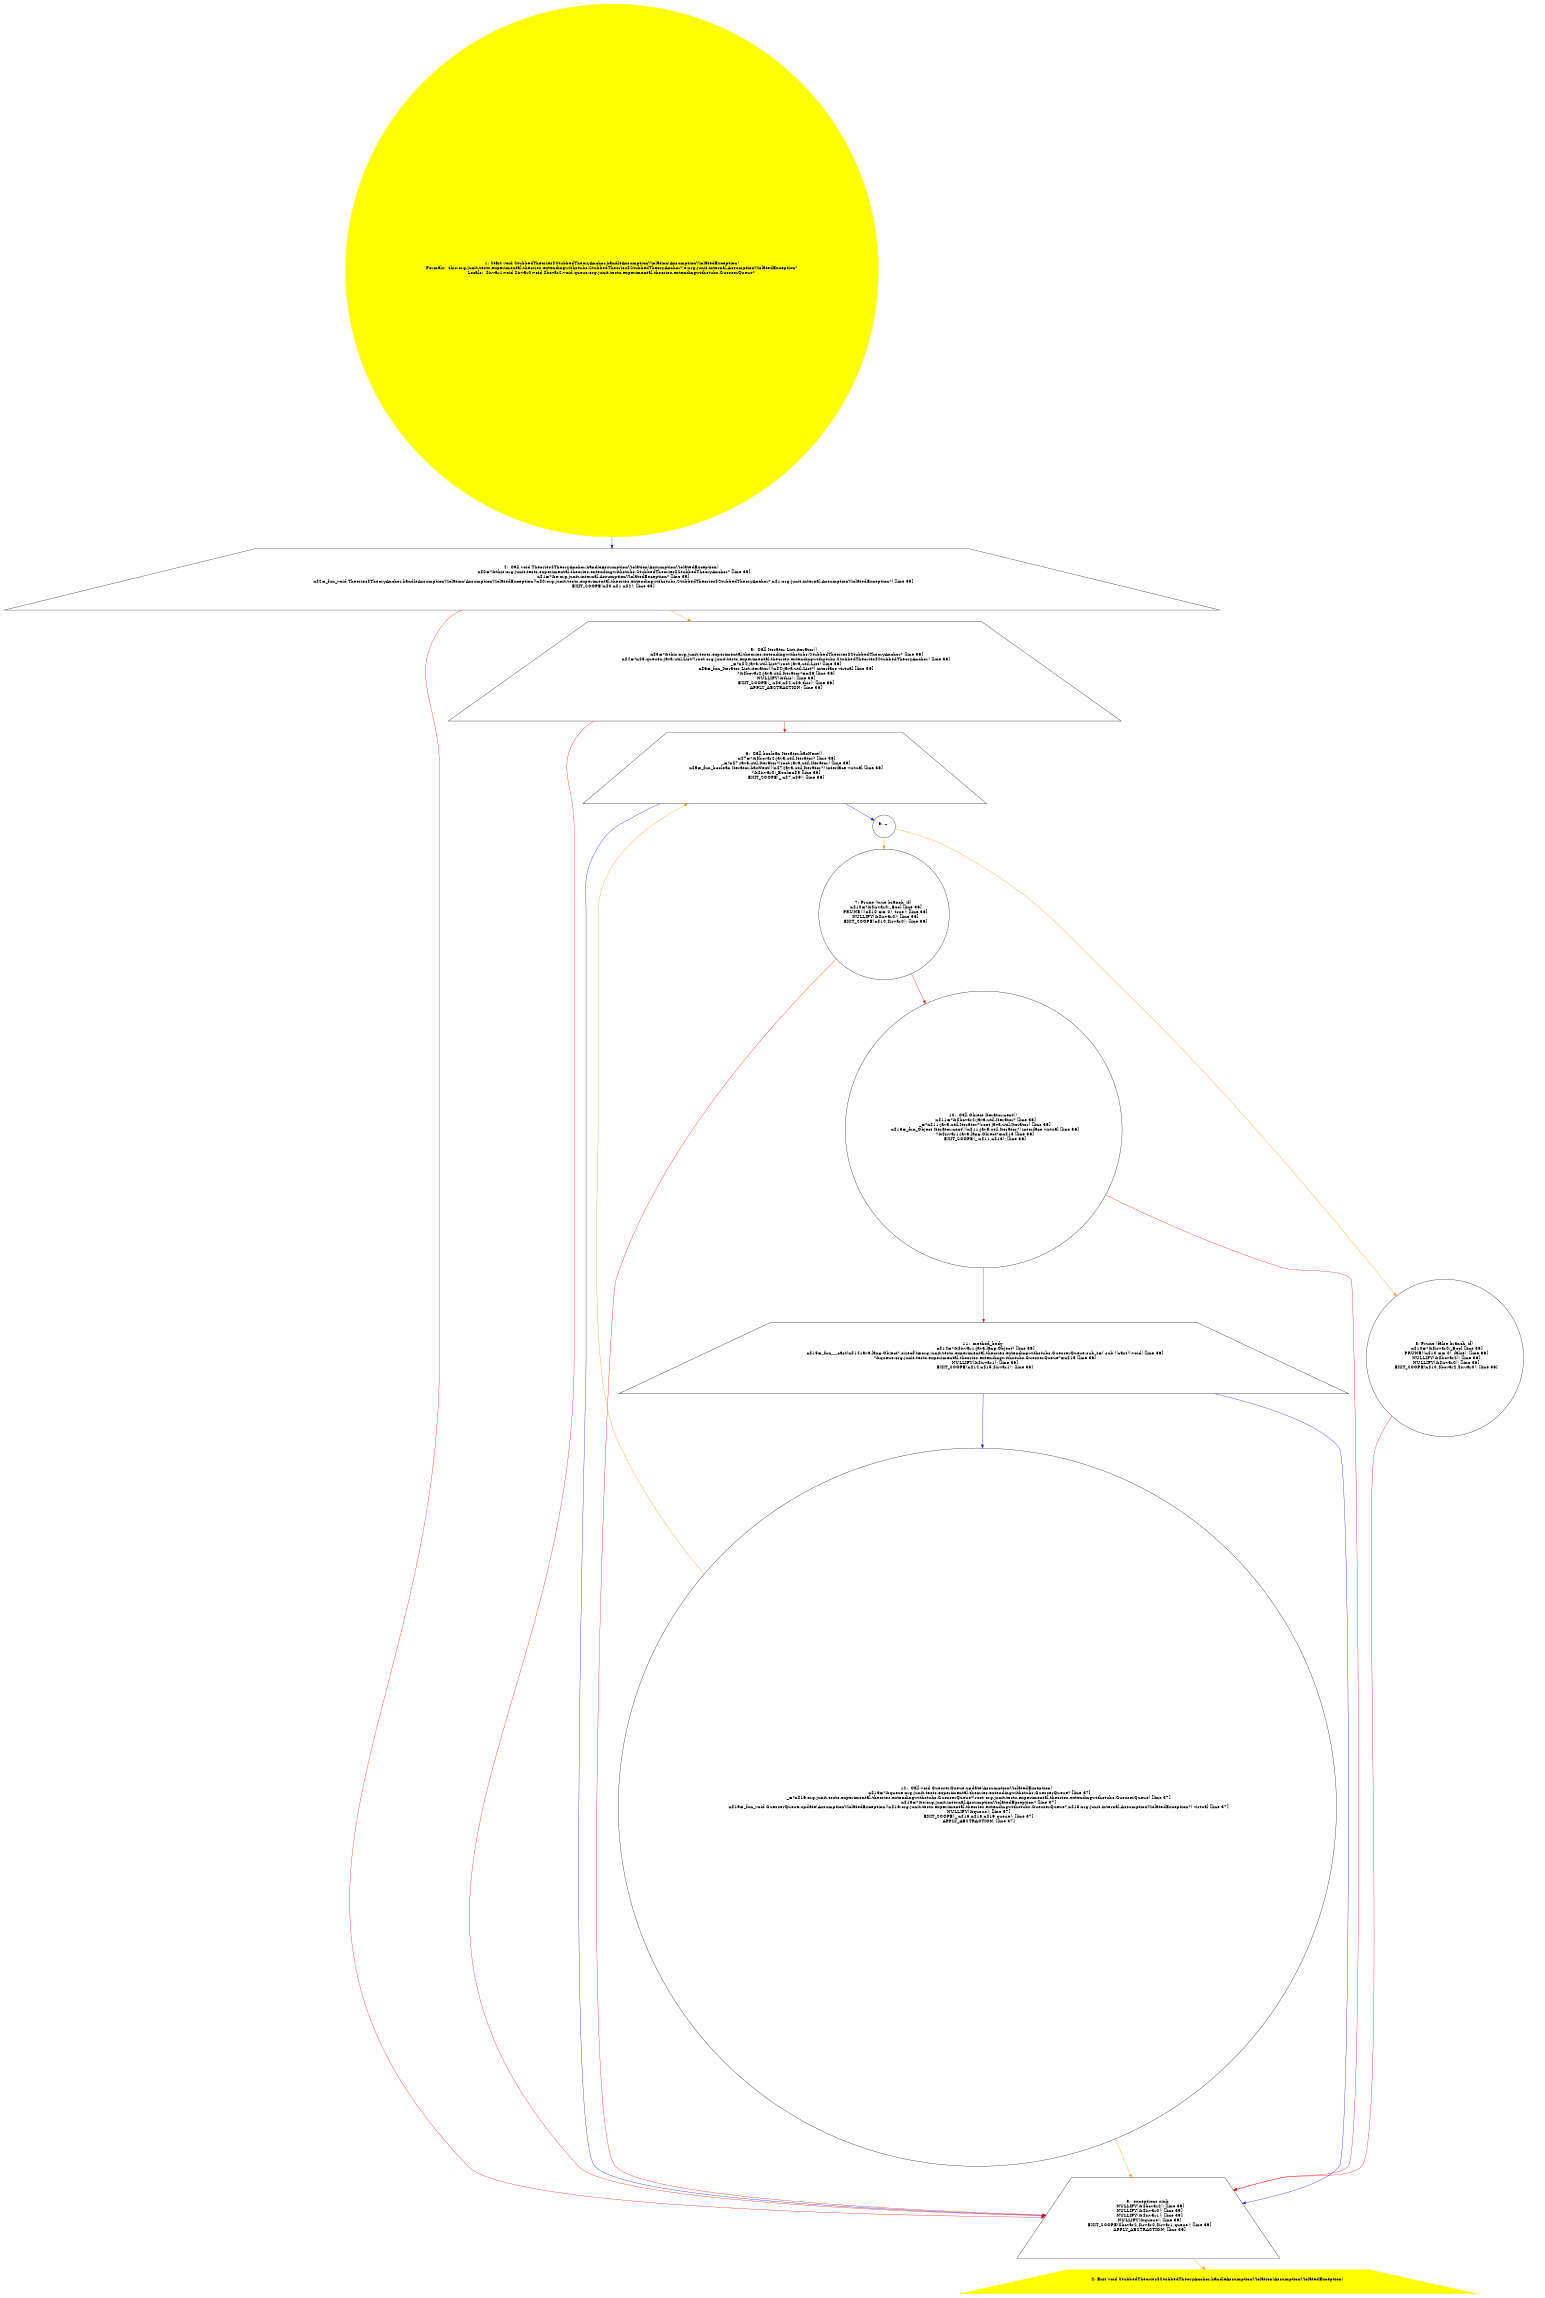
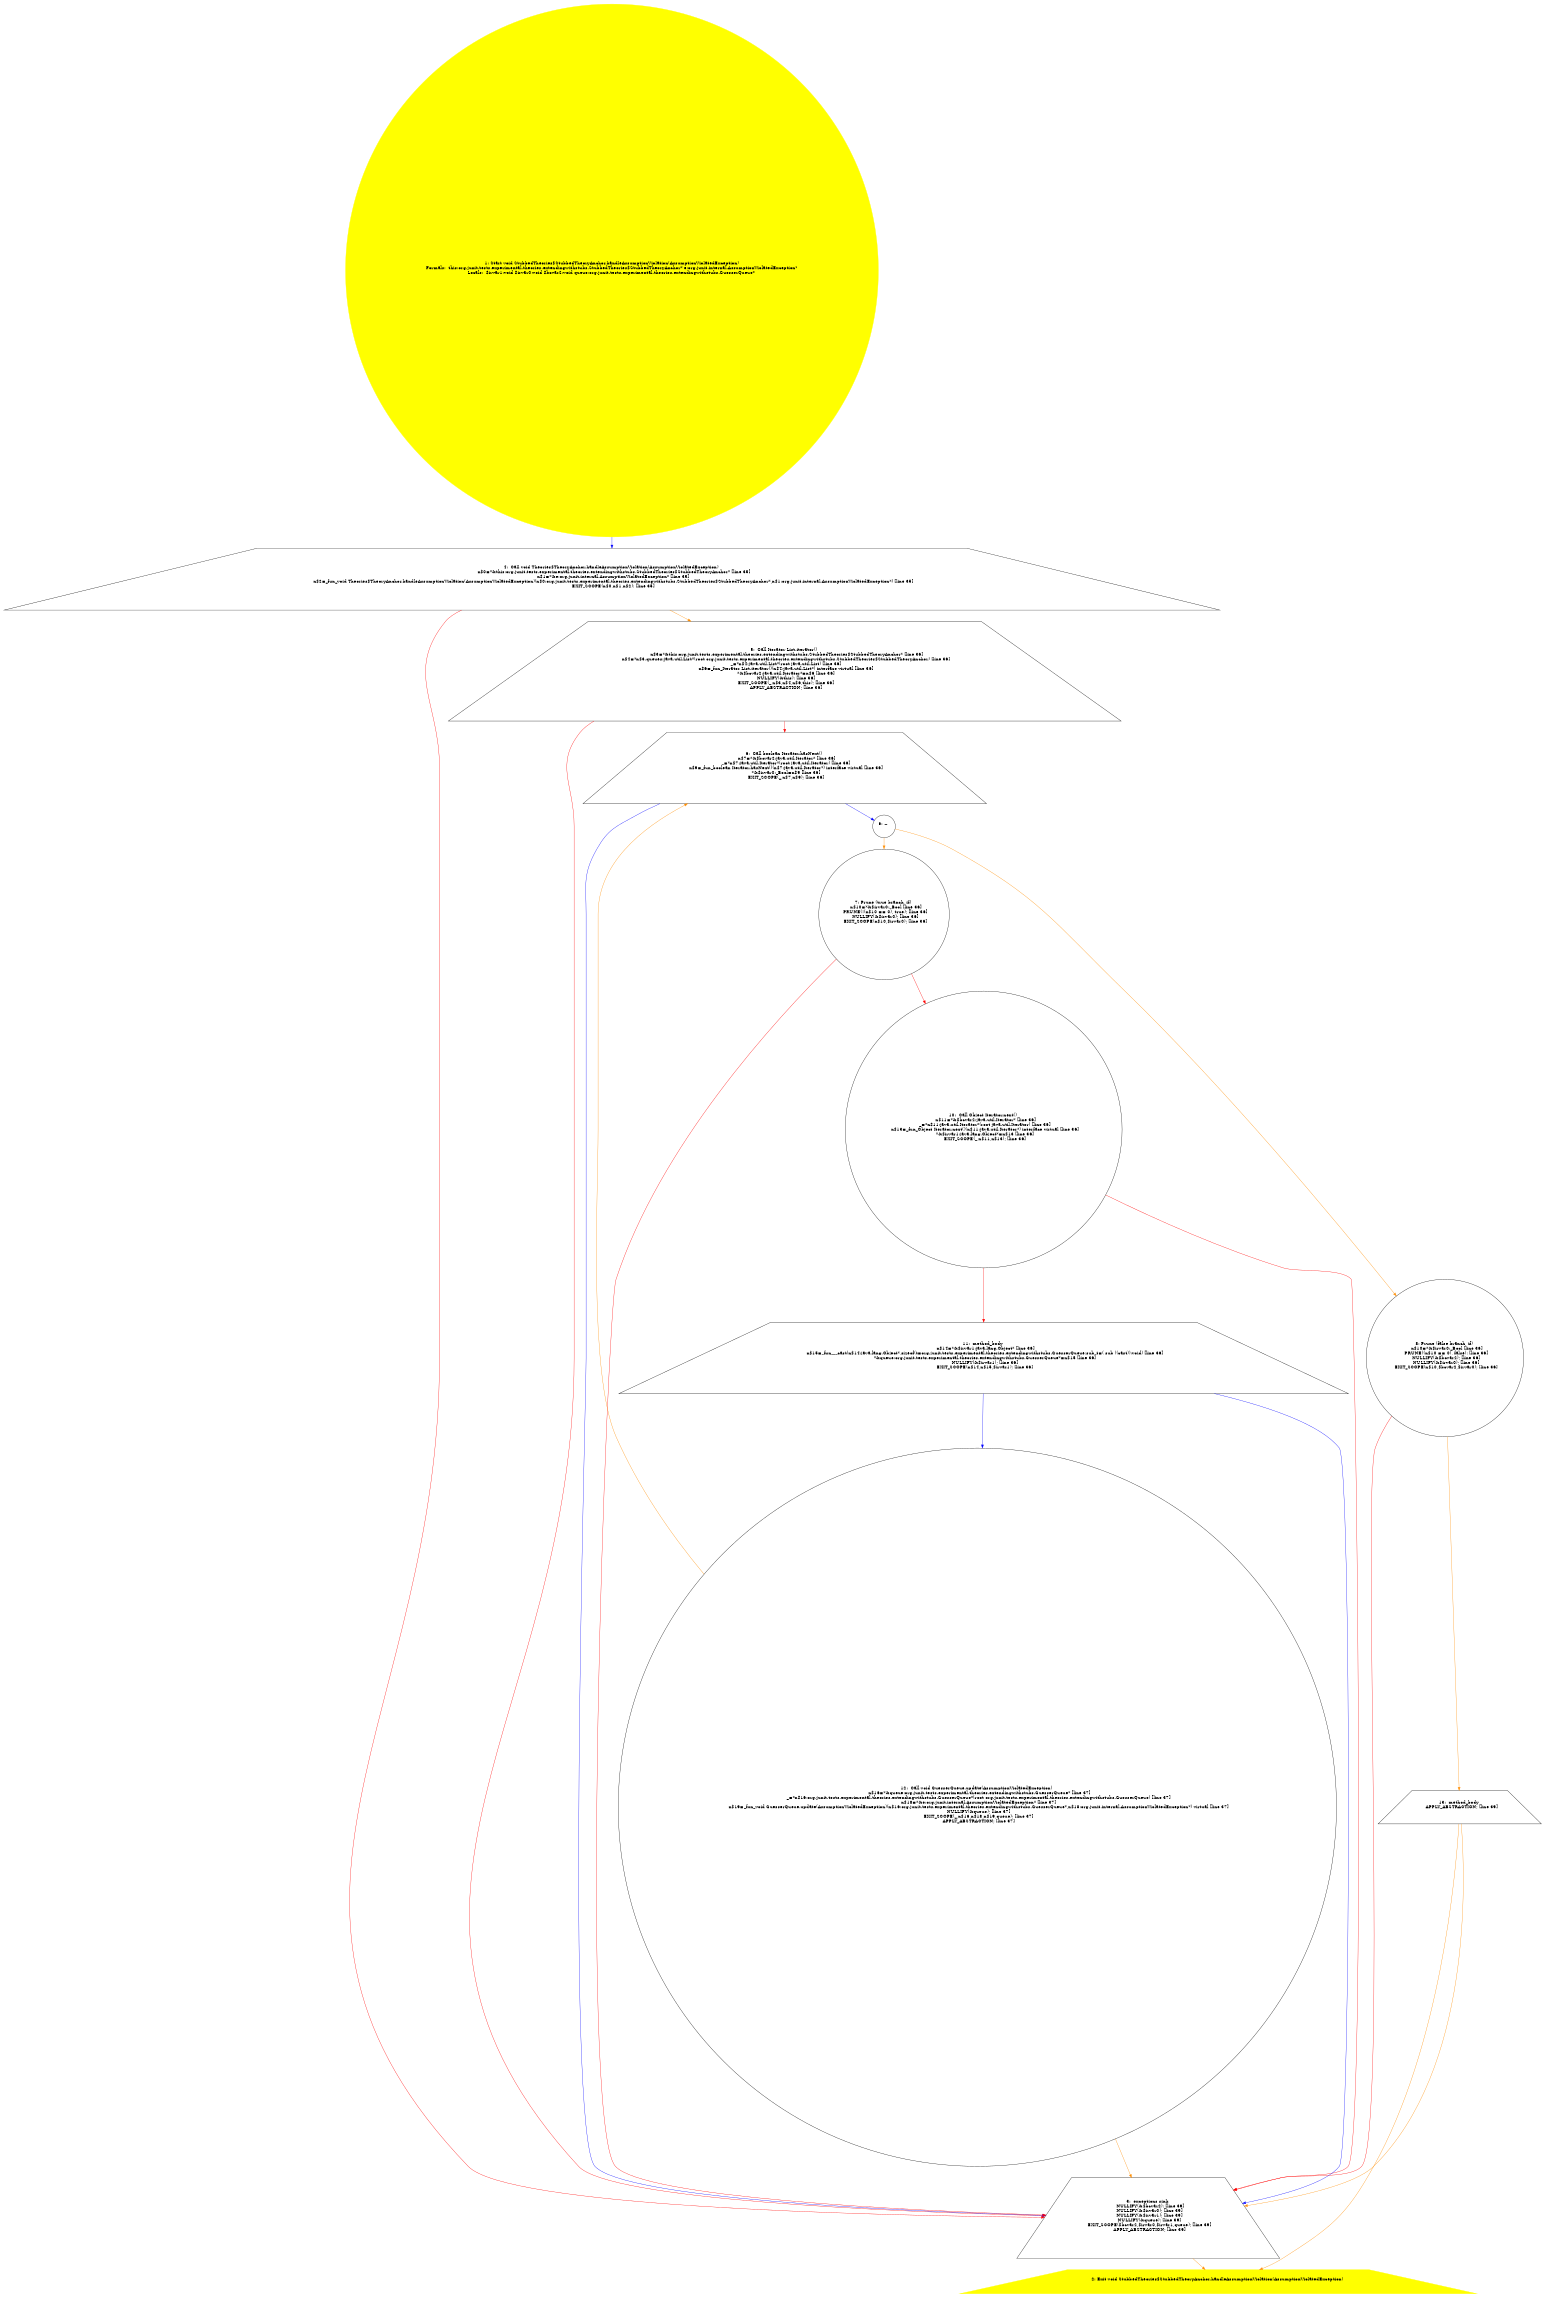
node "13:  method_body APPLY_ABSTRACTION; [line 39]": added
